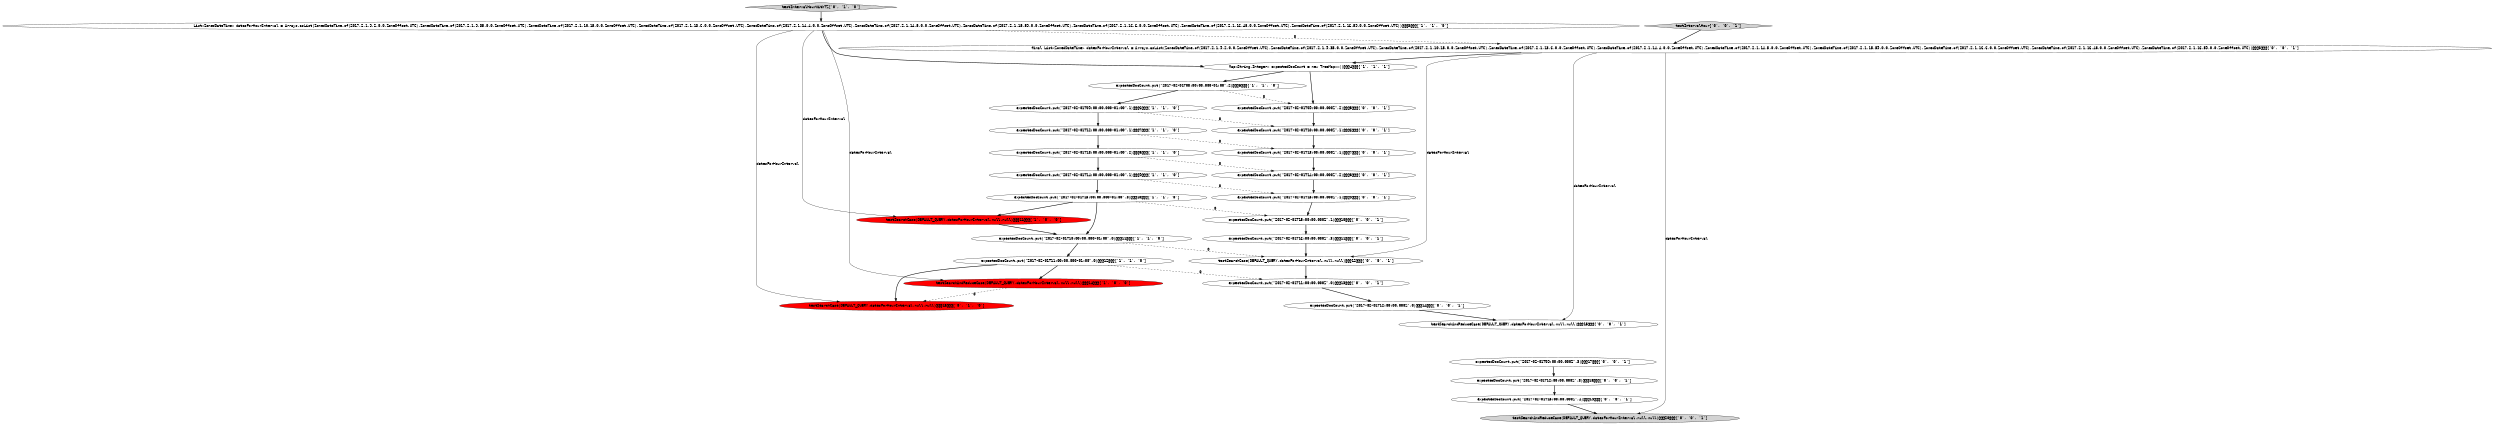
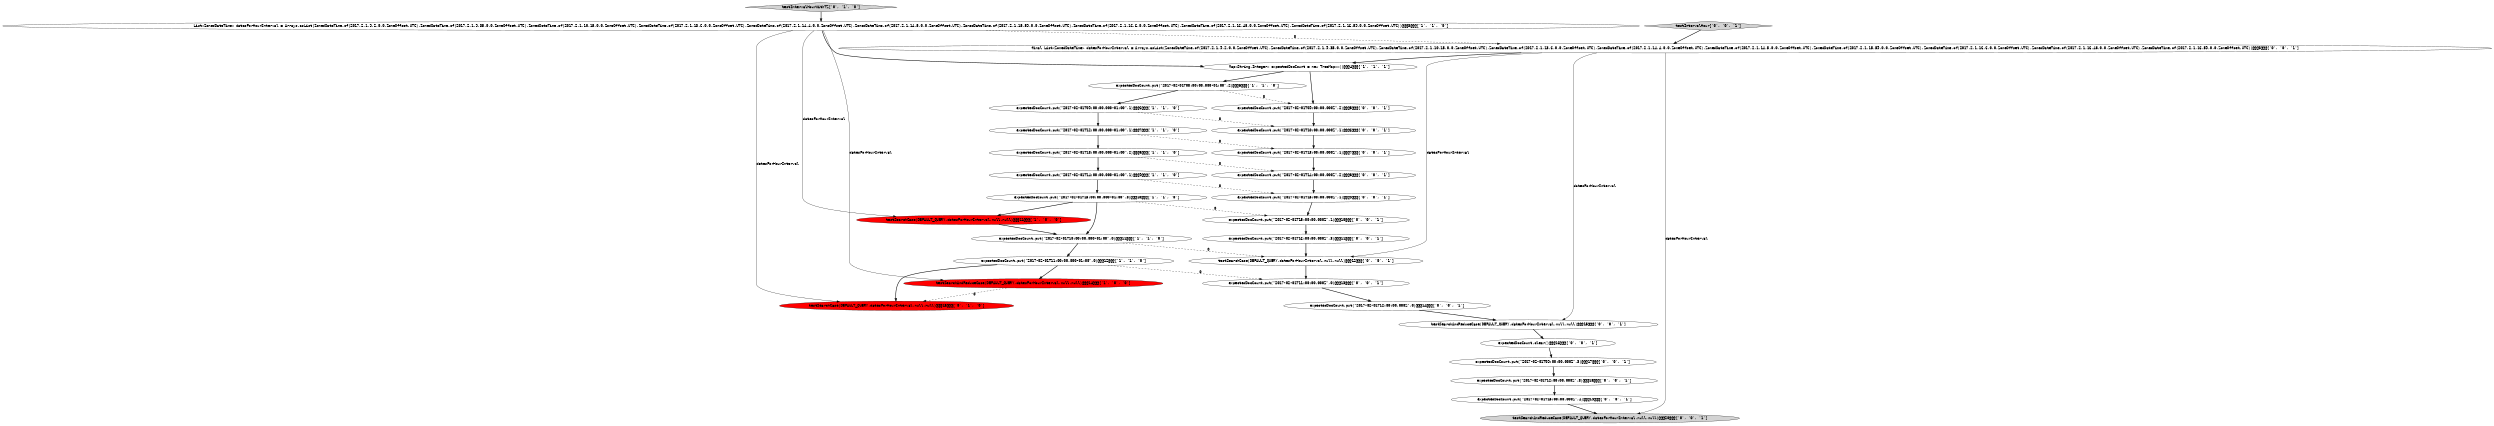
node "expectedDocCount.clear()@@@16@@@['0', '0', '1']": added
